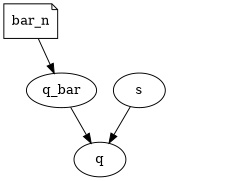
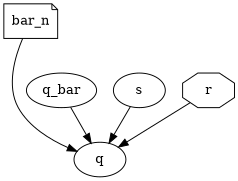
edge "bar_n" -> "q_bar": now "bar_n" -> "q"
node "r": added
